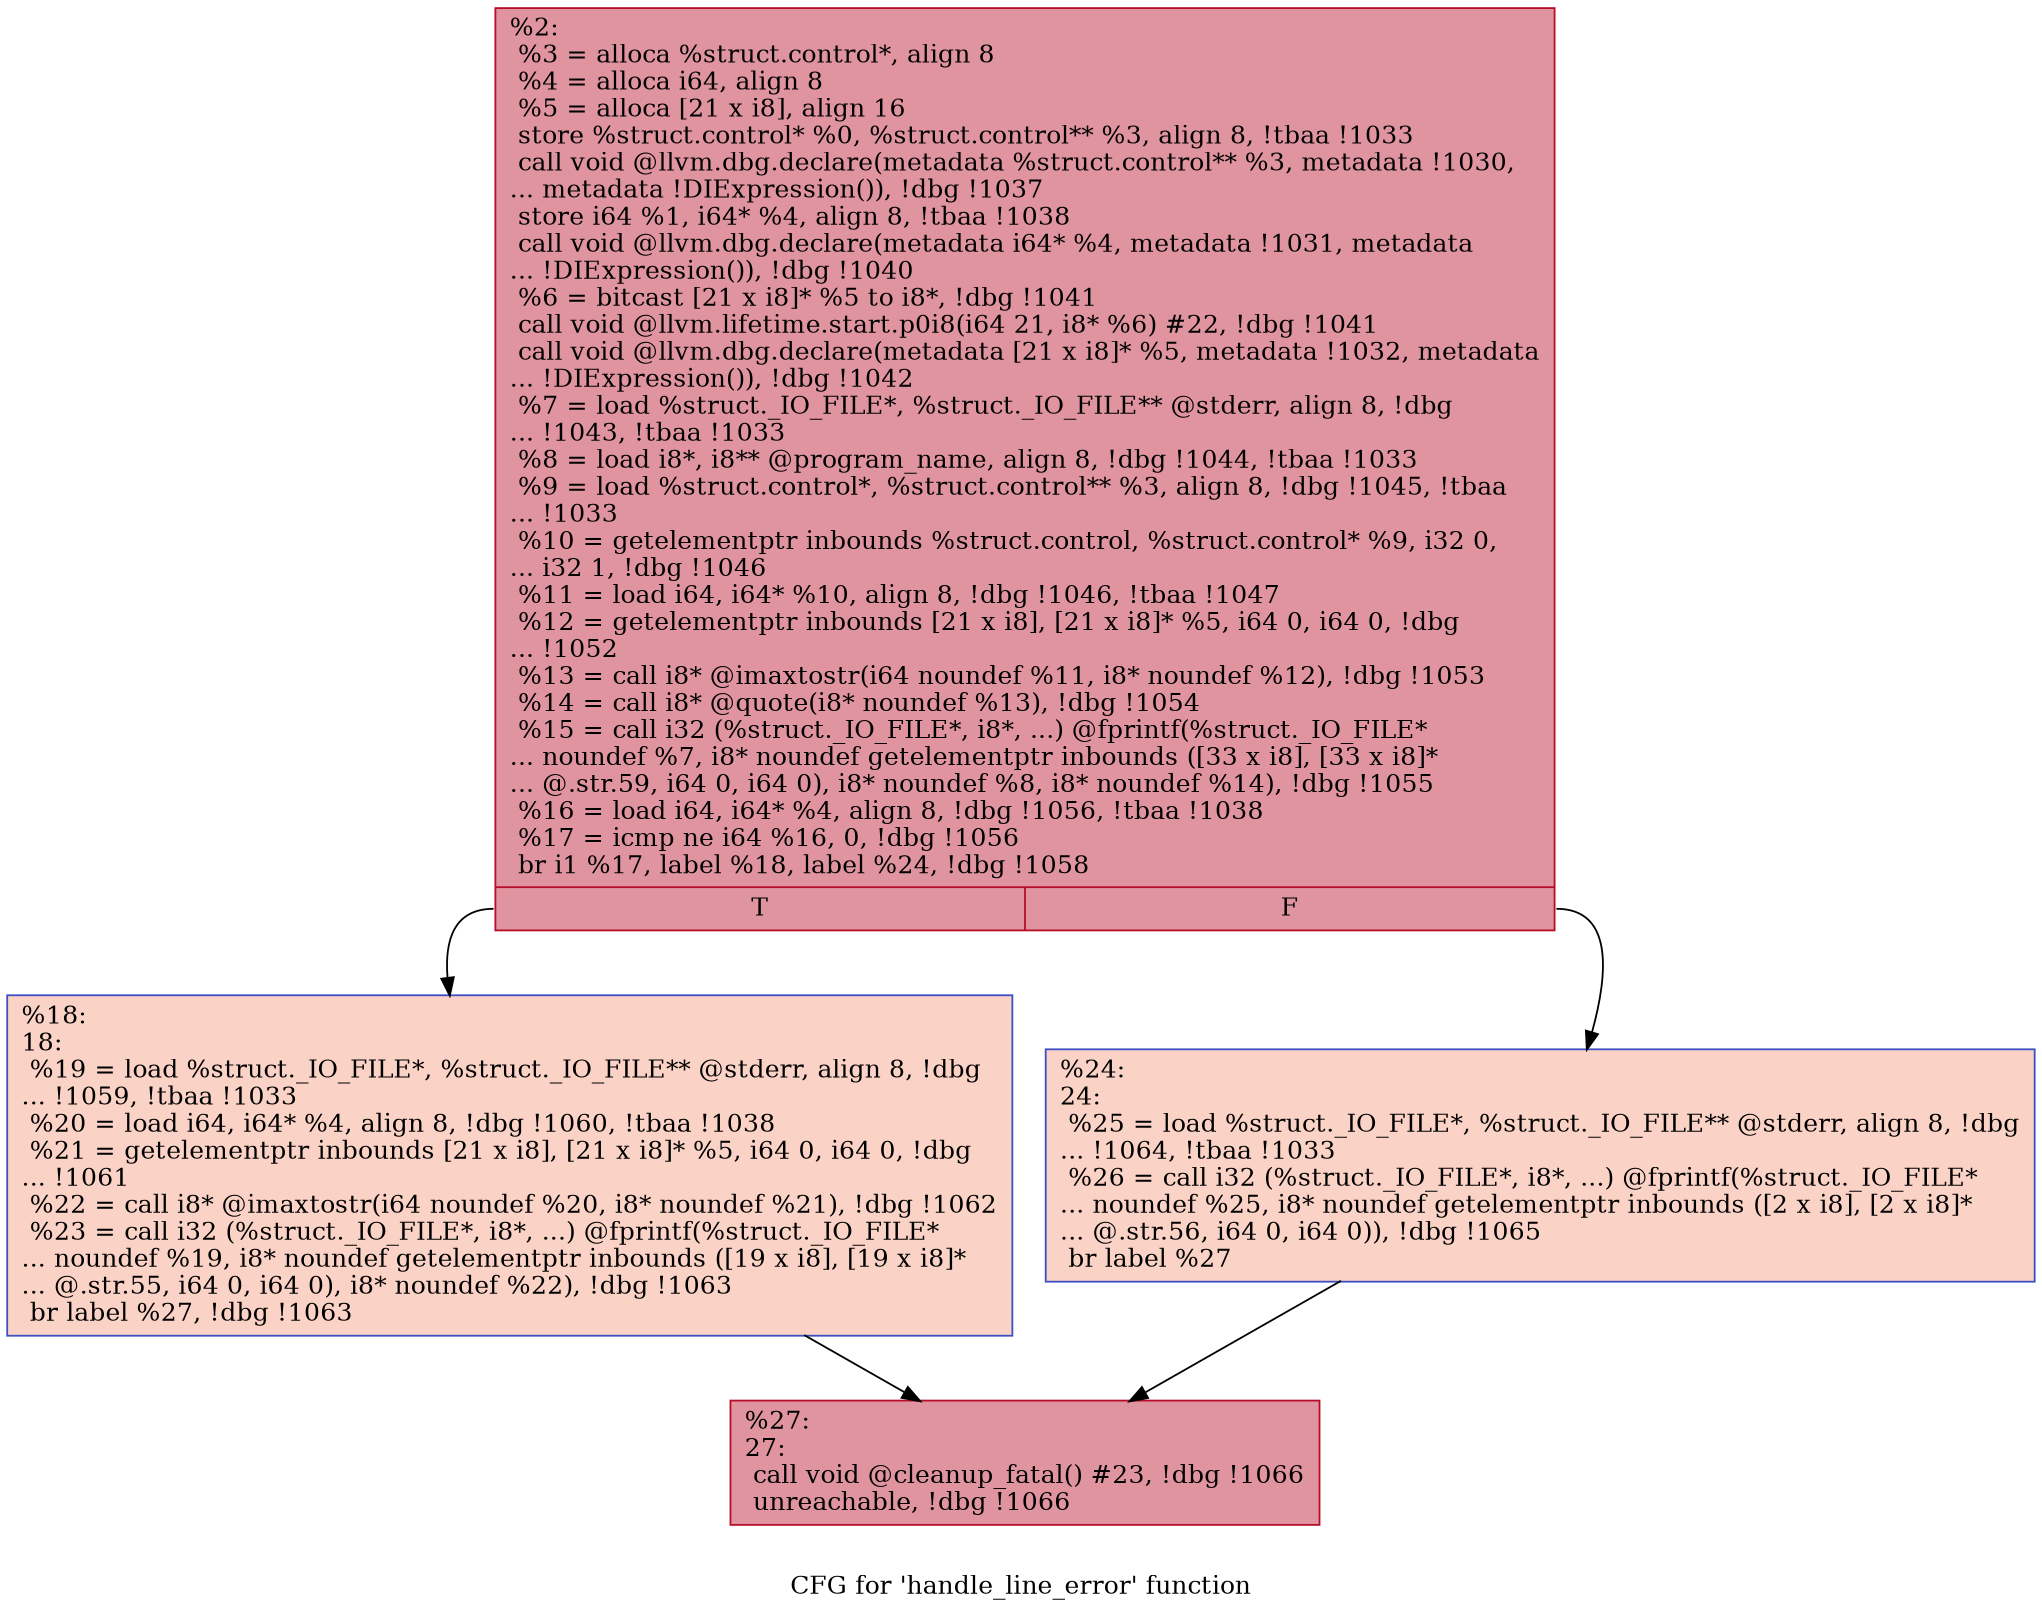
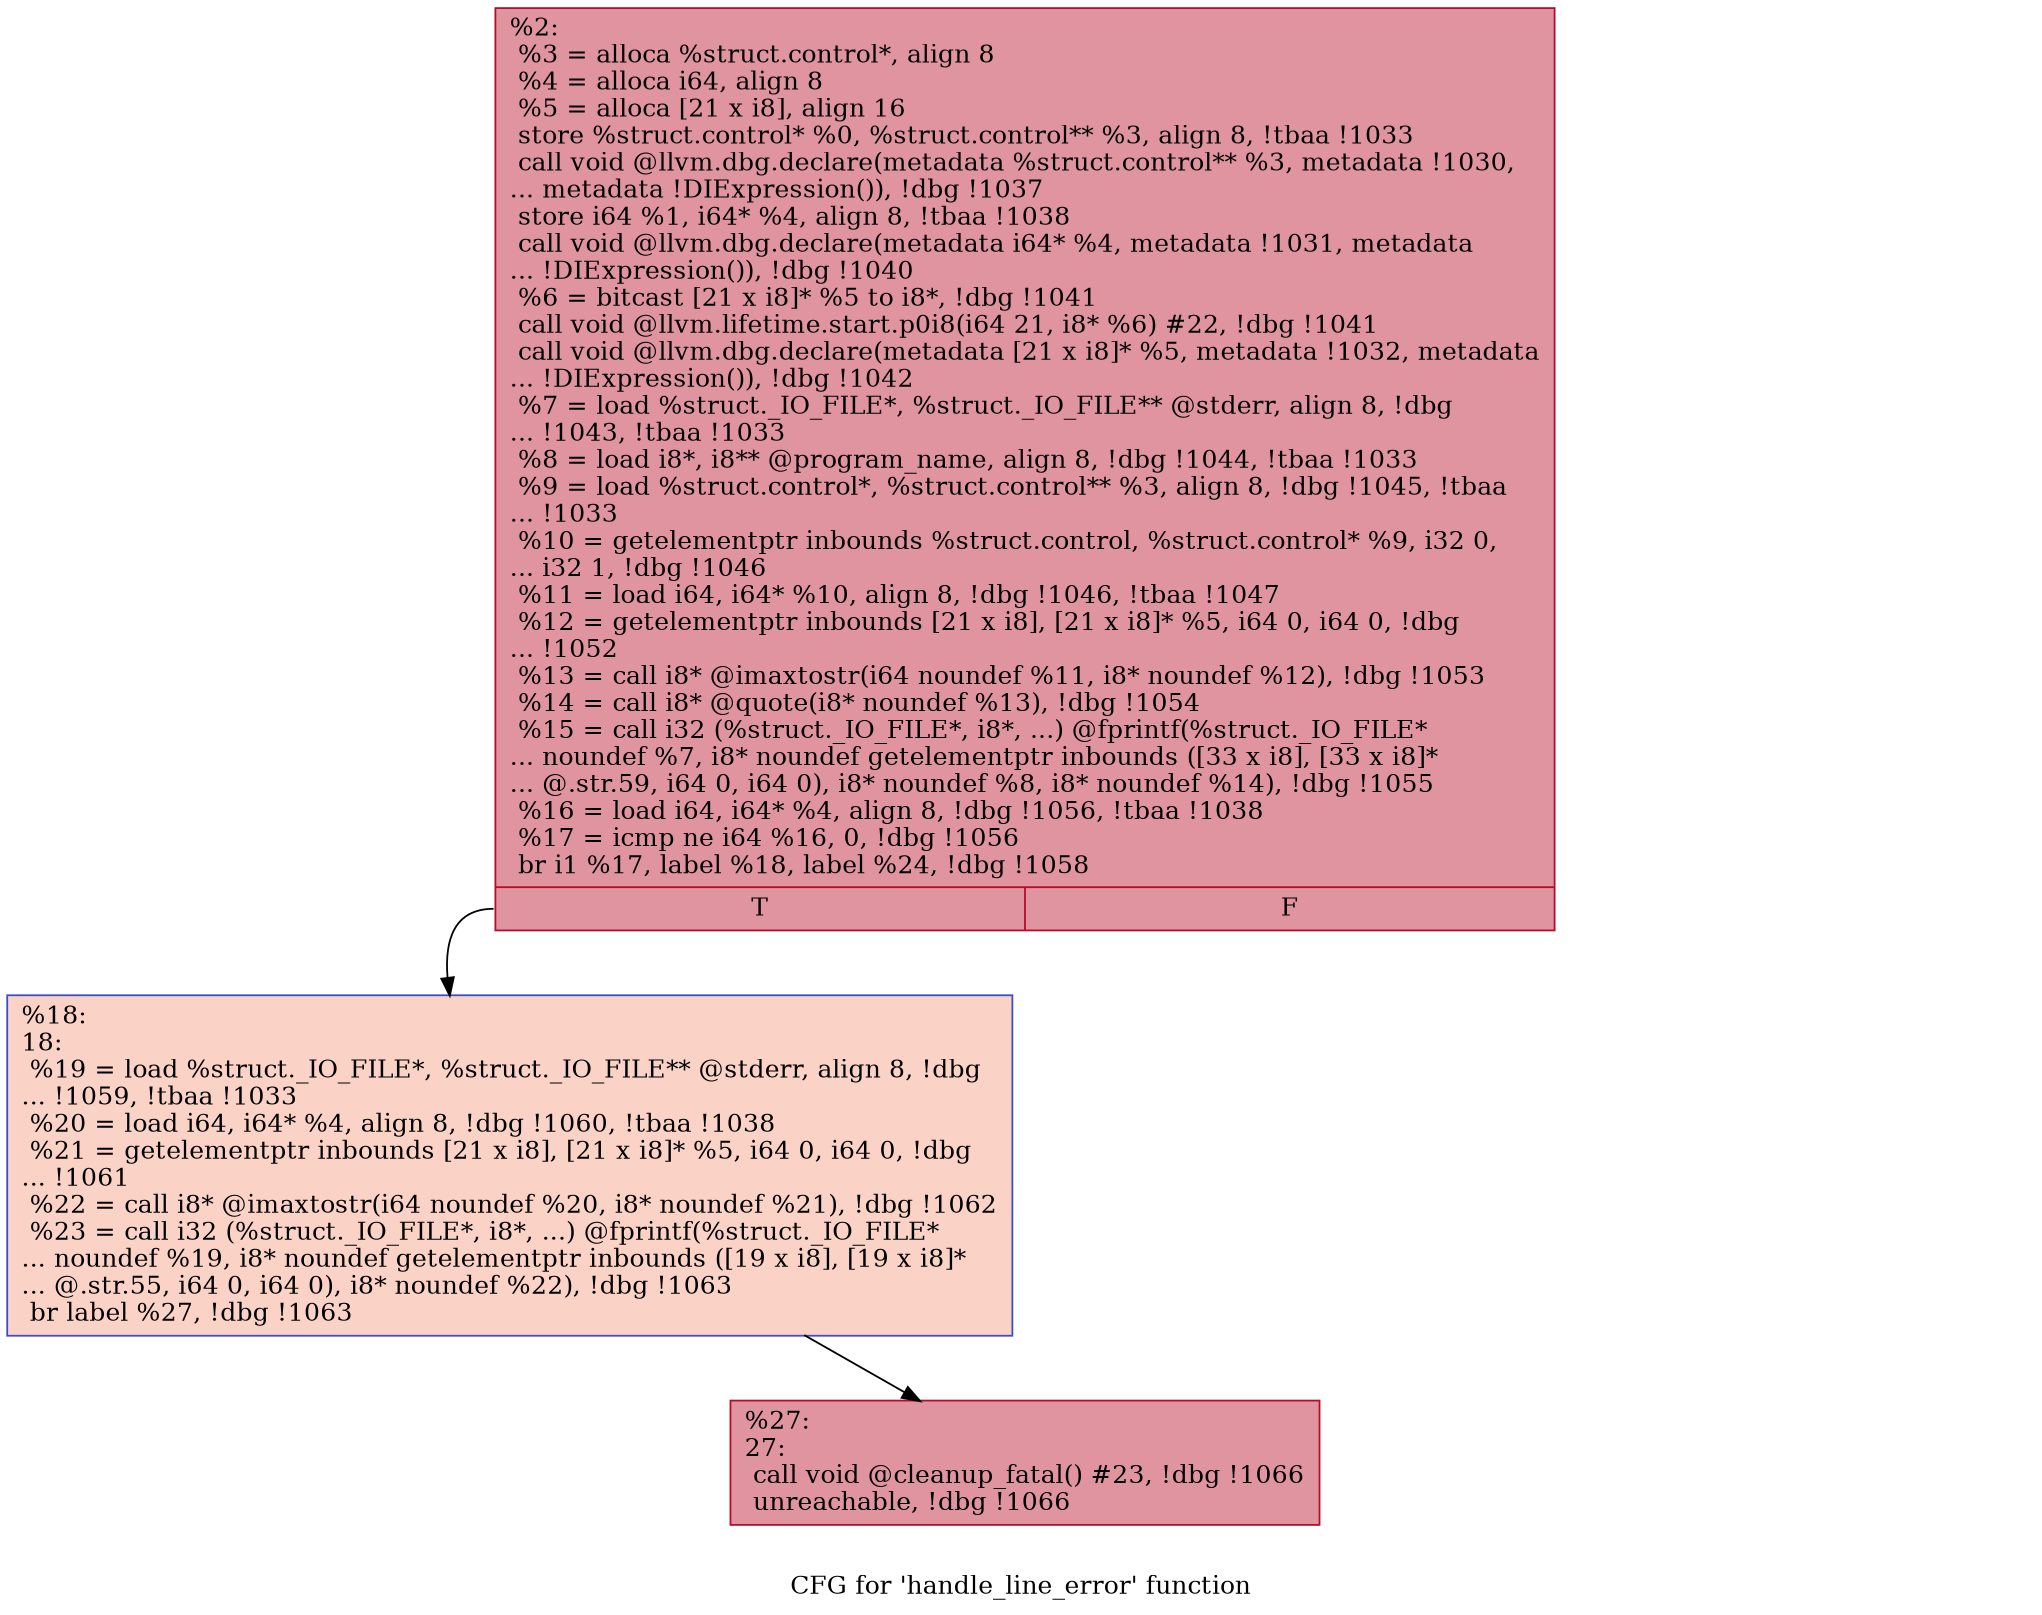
node "%24:": removed
